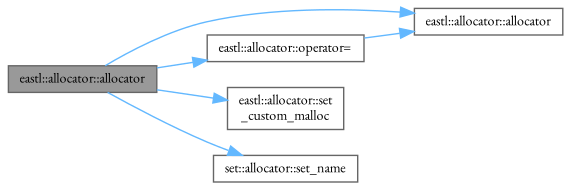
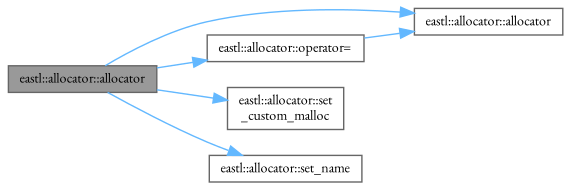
node "set::allocator::set_name": label "set::allocator::set_name" -> "eastl::allocator::set_name"
